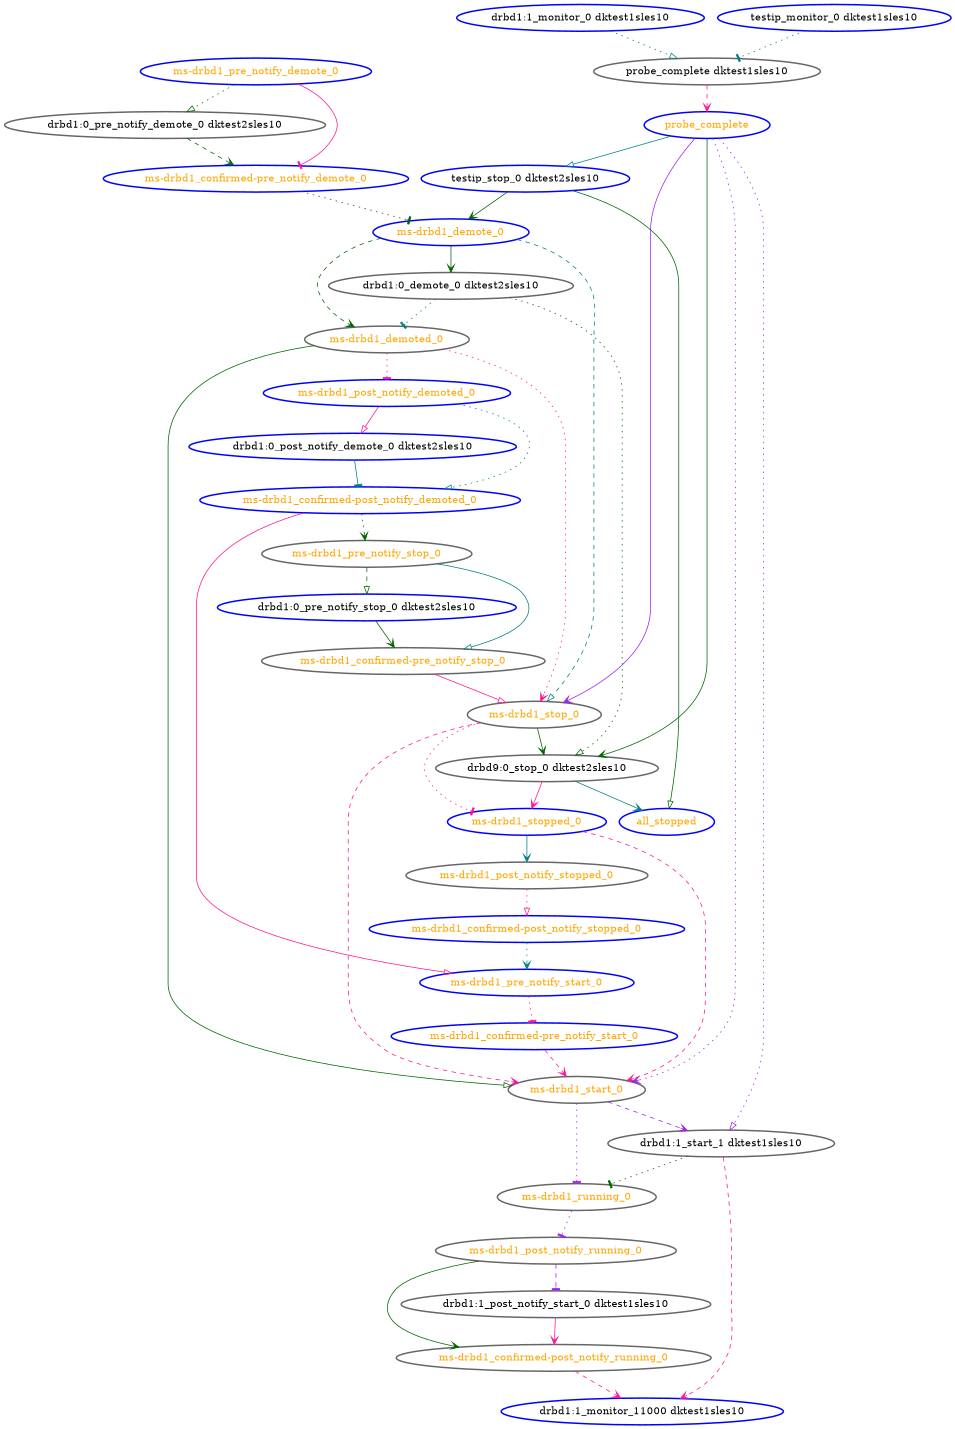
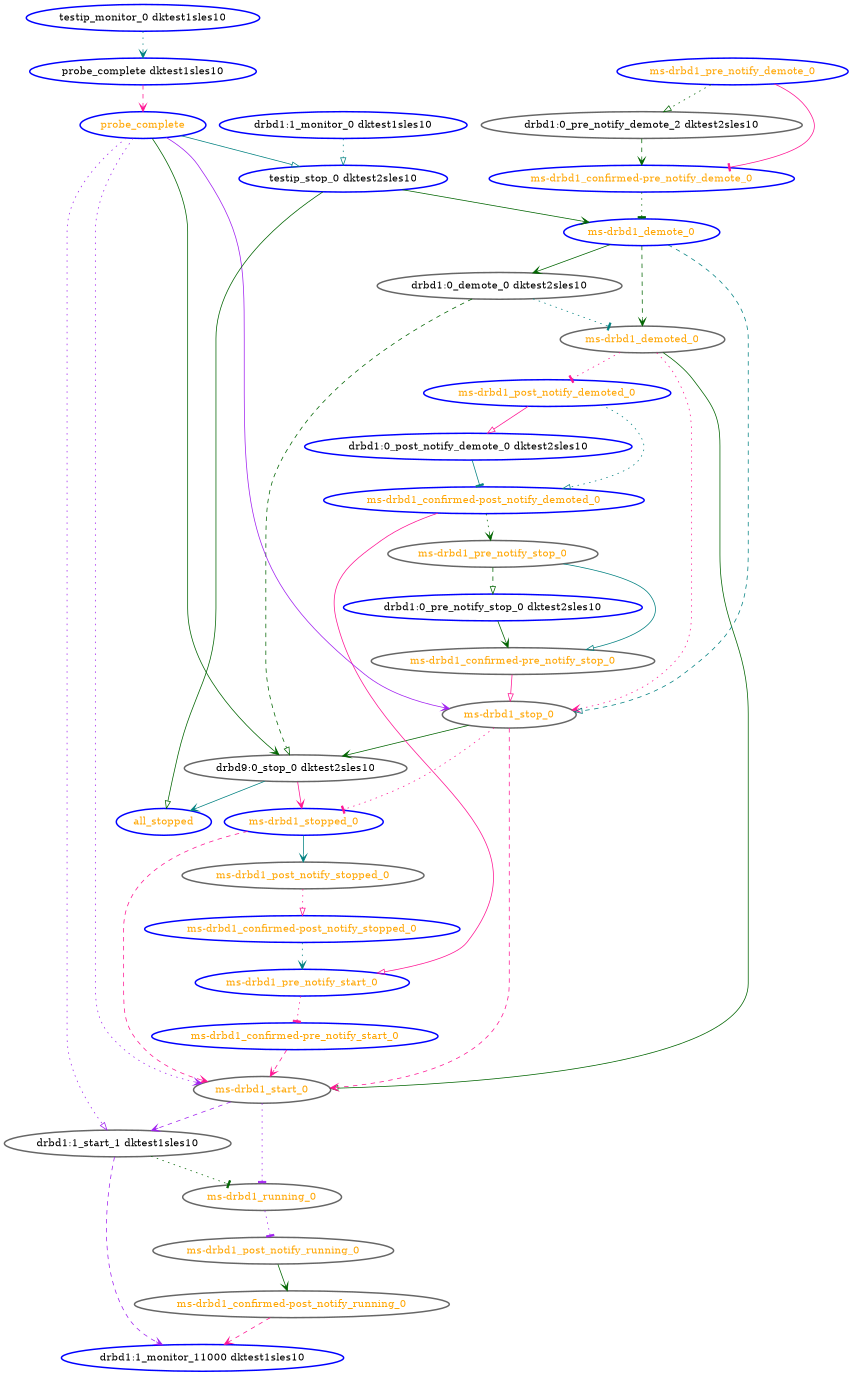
edge "drbd1:1_monitor_0 dktest1sles10" -> "probe_complete dktest1sles10": now "drbd1:1_monitor_0 dktest1sles10" -> "testip_stop_0 dktest2sles10"
edge "testip_monitor_0 dktest1sles10" -> "probe_complete dktest1sles10": arrowhead tee -> vee
node "probe_complete dktest1sles10": color gray40 -> blue
node "drbd1:0_pre_notify_demote_0 dktest2sles10": label "drbd1:0_pre_notify_demote_0 dktest2sles10" -> "drbd1:0_pre_notify_demote_2 dktest2sles10"
edge "drbd1:0_demote_0 dktest2sles10" -> "drbd9:0_stop_0 dktest2sles10": style dotted -> dashed
edge "drbd1:1_start_1 dktest1sles10" -> "drbd1:1_monitor_11000 dktest1sles10": color deeppink -> purple
node "drbd1:1_post_notify_start_0 dktest1sles10": removed
